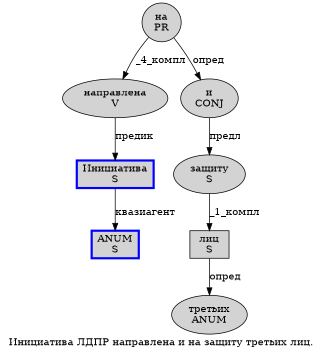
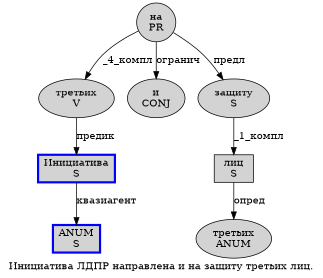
edge "на PR" -> "и CONJ": label "опред" -> "огранич"
node "направлена V": label "направлена V" -> "третьих V"
edge "и CONJ" -> "защиту S": now "на PR" -> "защиту S"
